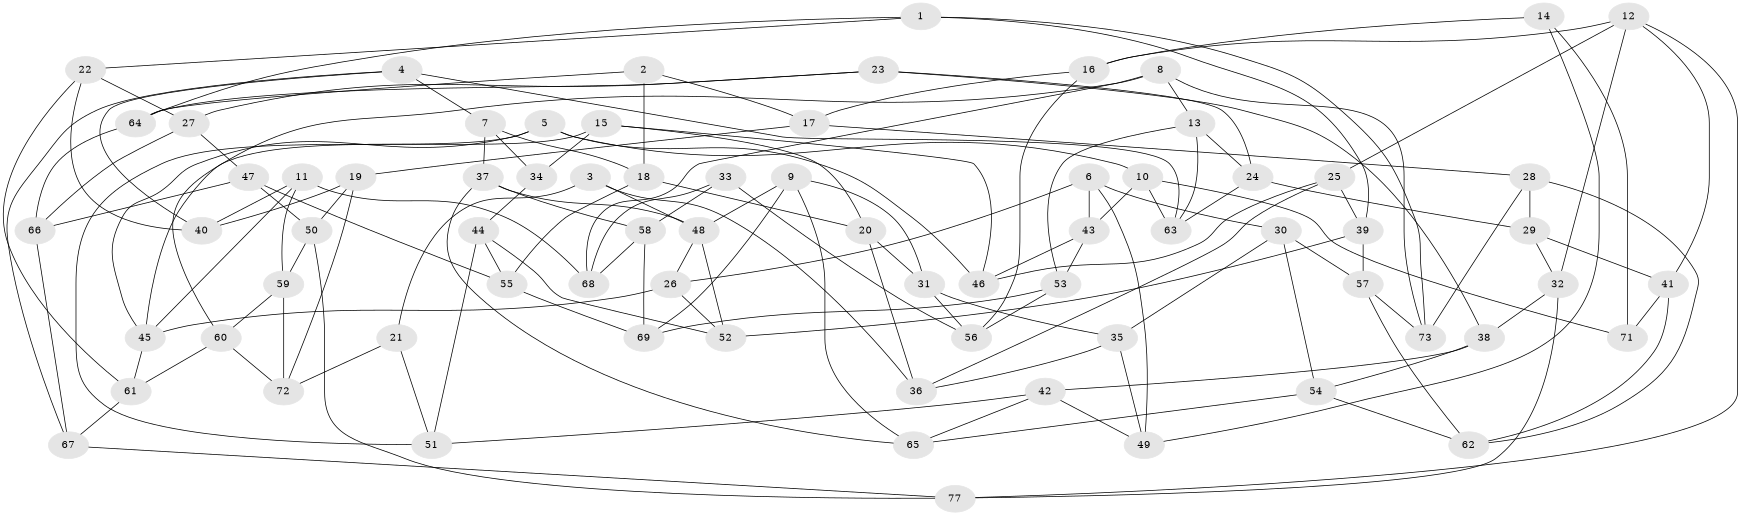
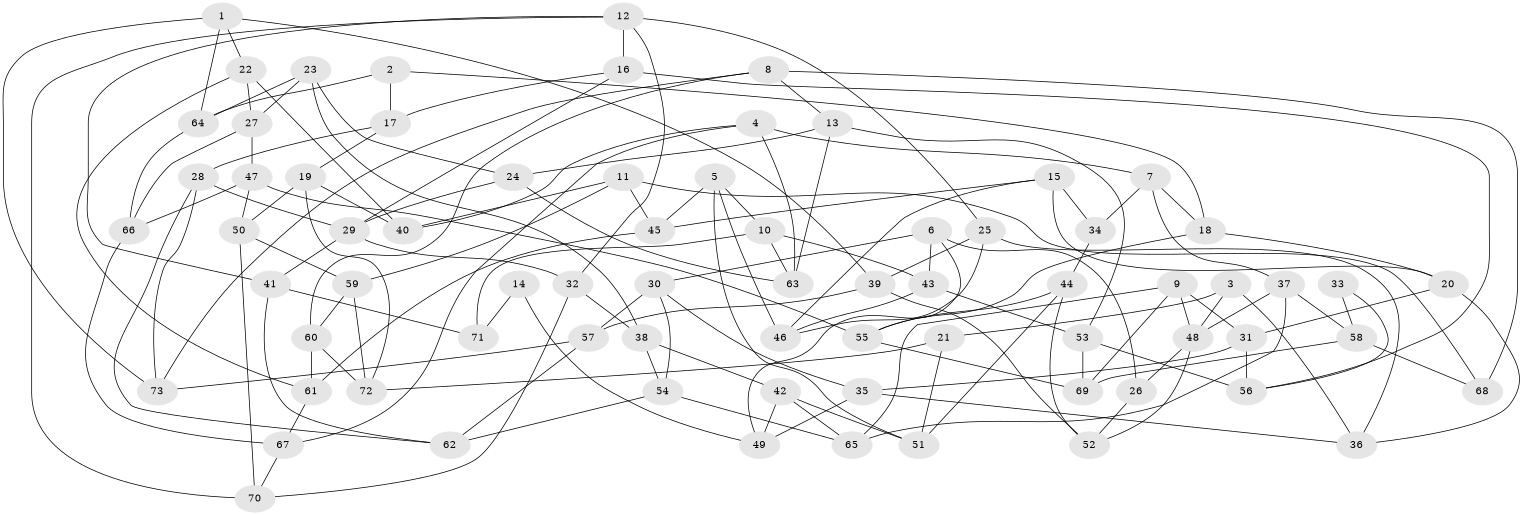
edge "14" -- "16": now "29" -- "16"
edge "33" -- "68": removed
edge "26" -- "45": removed
node "77": label "77" -> "70"
